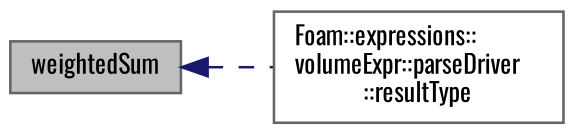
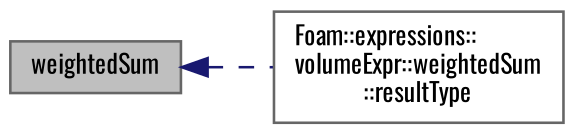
node "Foam::expressions:: volumeExpr::parseDriver ::resultType": label "Foam::expressions:: volumeExpr::parseDriver ::resultType" -> "Foam::expressions:: volumeExpr::weightedSum ::resultType"
